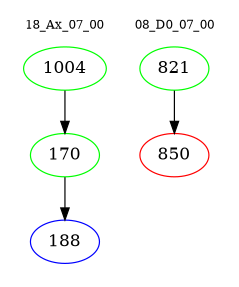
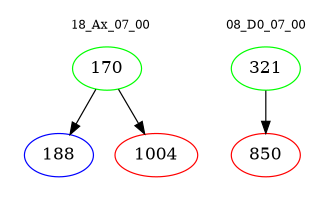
node "1004": color green -> red
node "821": label "821" -> "321"
edge "1004" -> "170": reversed
